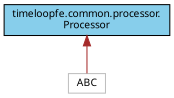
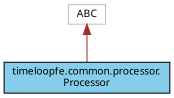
edge "ABC" -> "timeloopfe.common.processor. Processor": reversed
